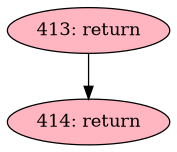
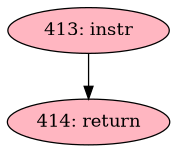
node "413: return": label "413: return" -> "413: instr"
